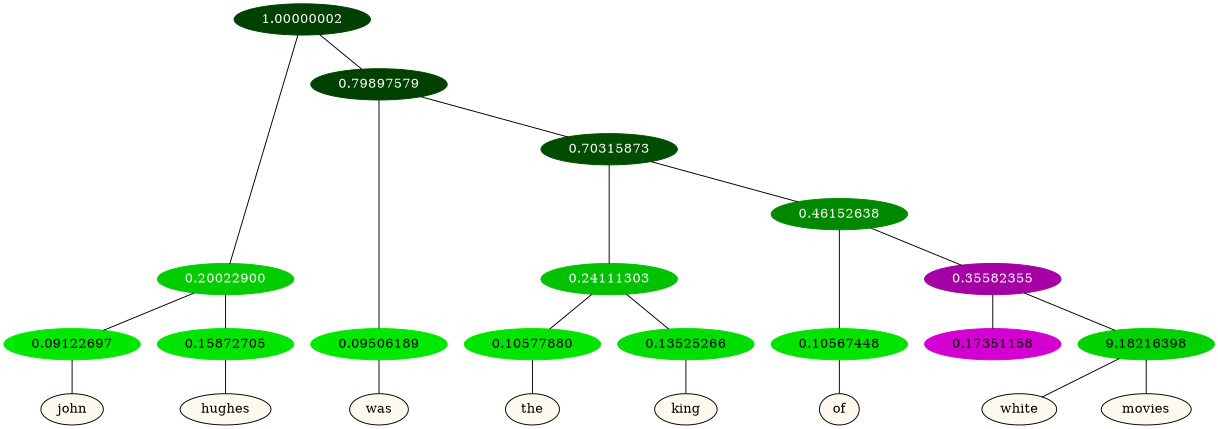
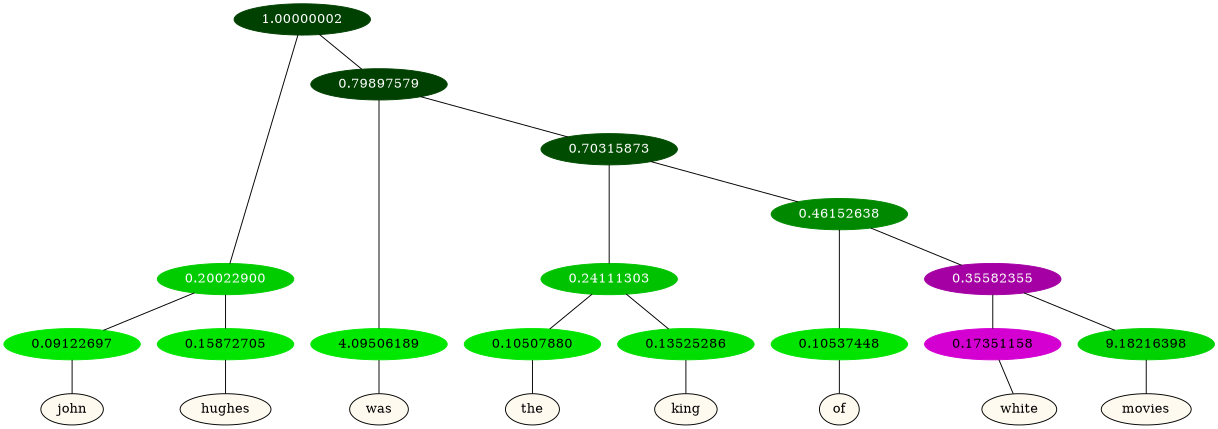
node "0.09506189": label "0.09506189" -> "4.09506189"
node "0.10577880": label "0.10577880" -> "0.10507880"
node "0.13525266": label "0.13525266" -> "0.13525286"
node "0.10567448": label "0.10567448" -> "0.10537448"
edge "9.18216398" -- "white": now "0.17351158" -- "white"
